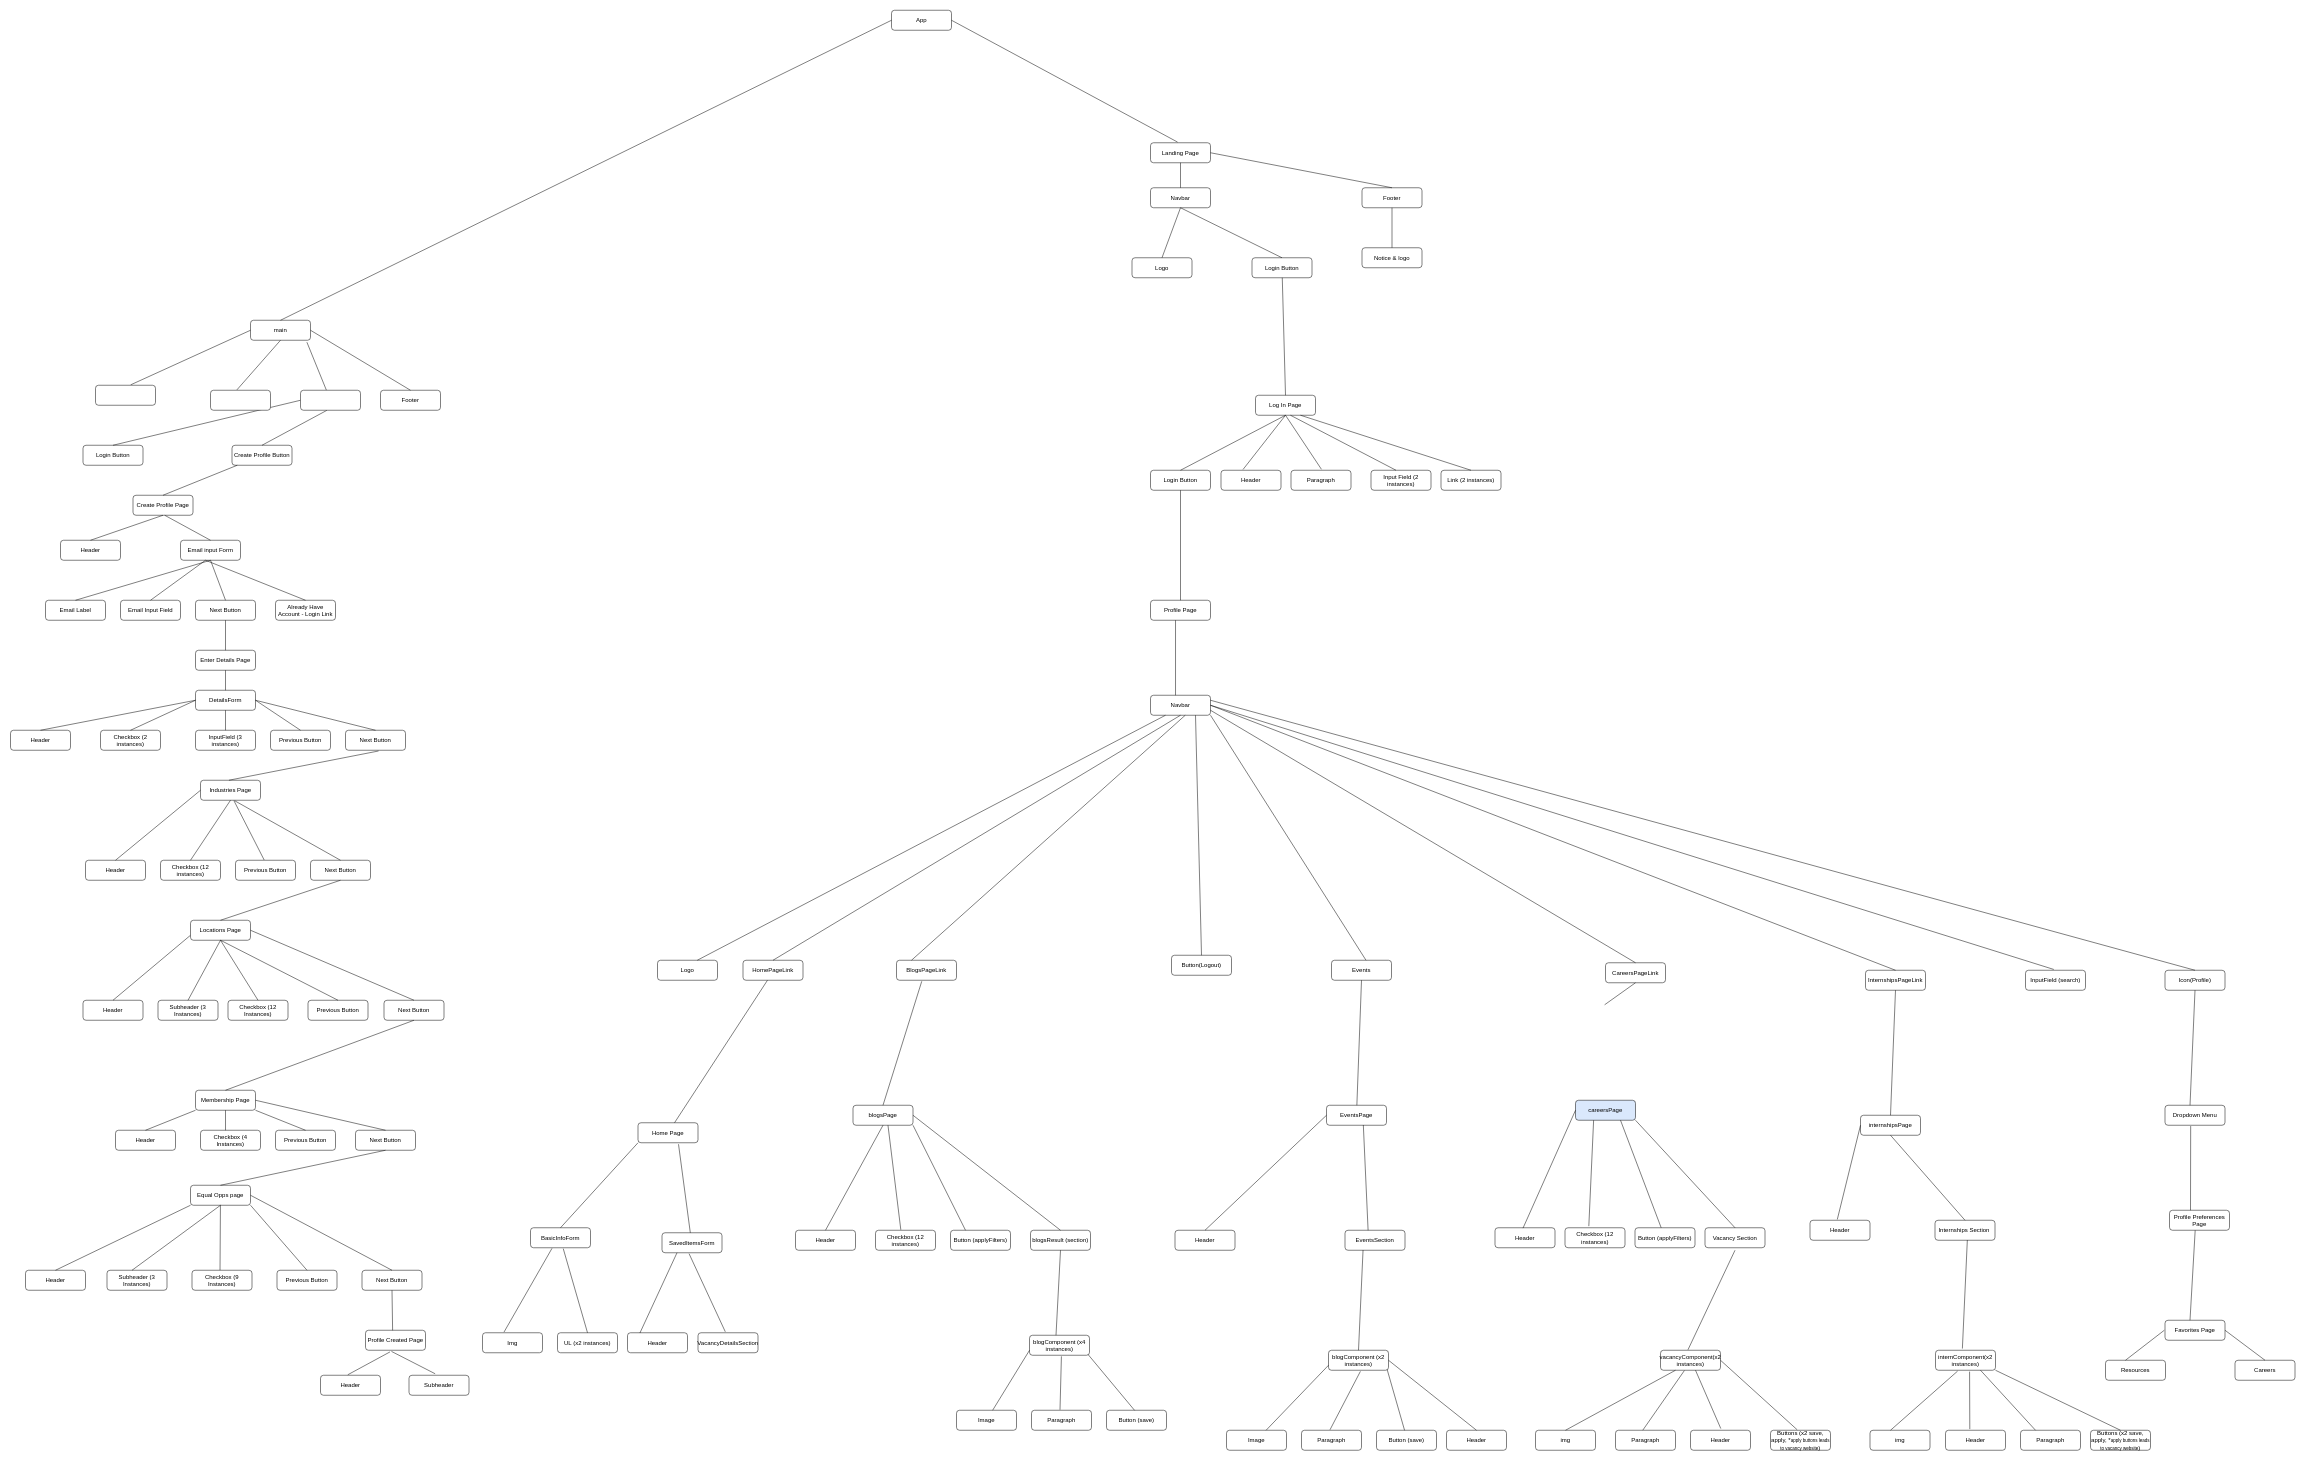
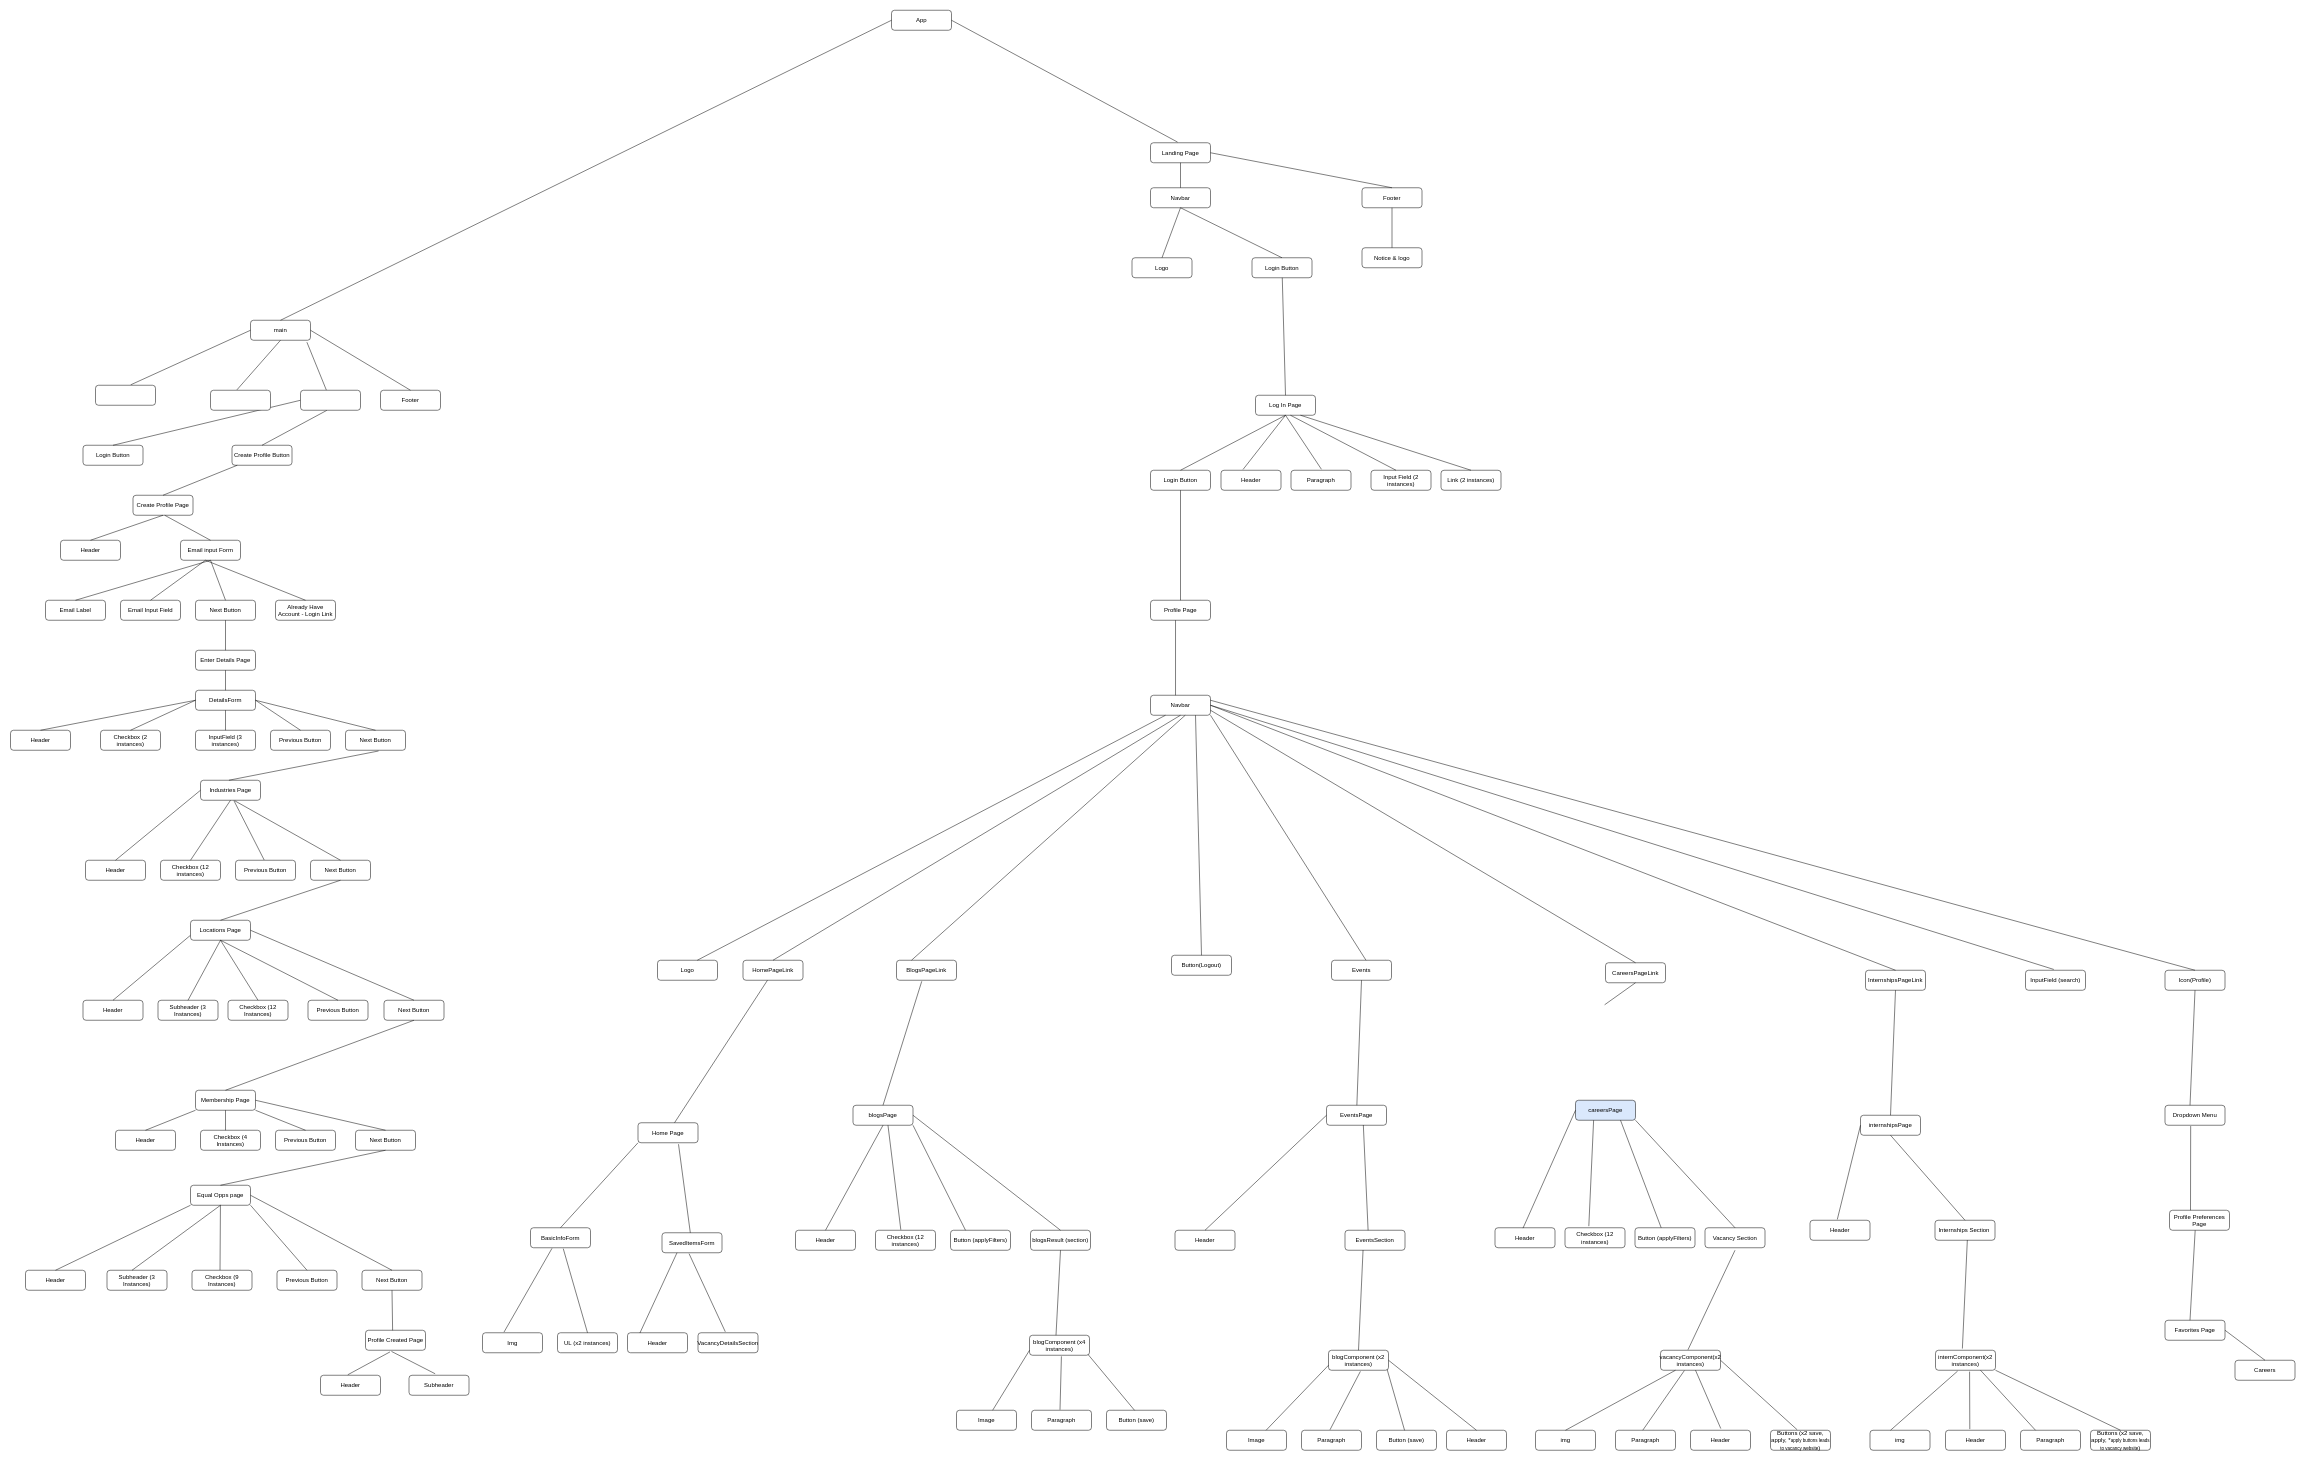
edge "Favorites Page" -- "Resources": removed
node "Resources": removed
